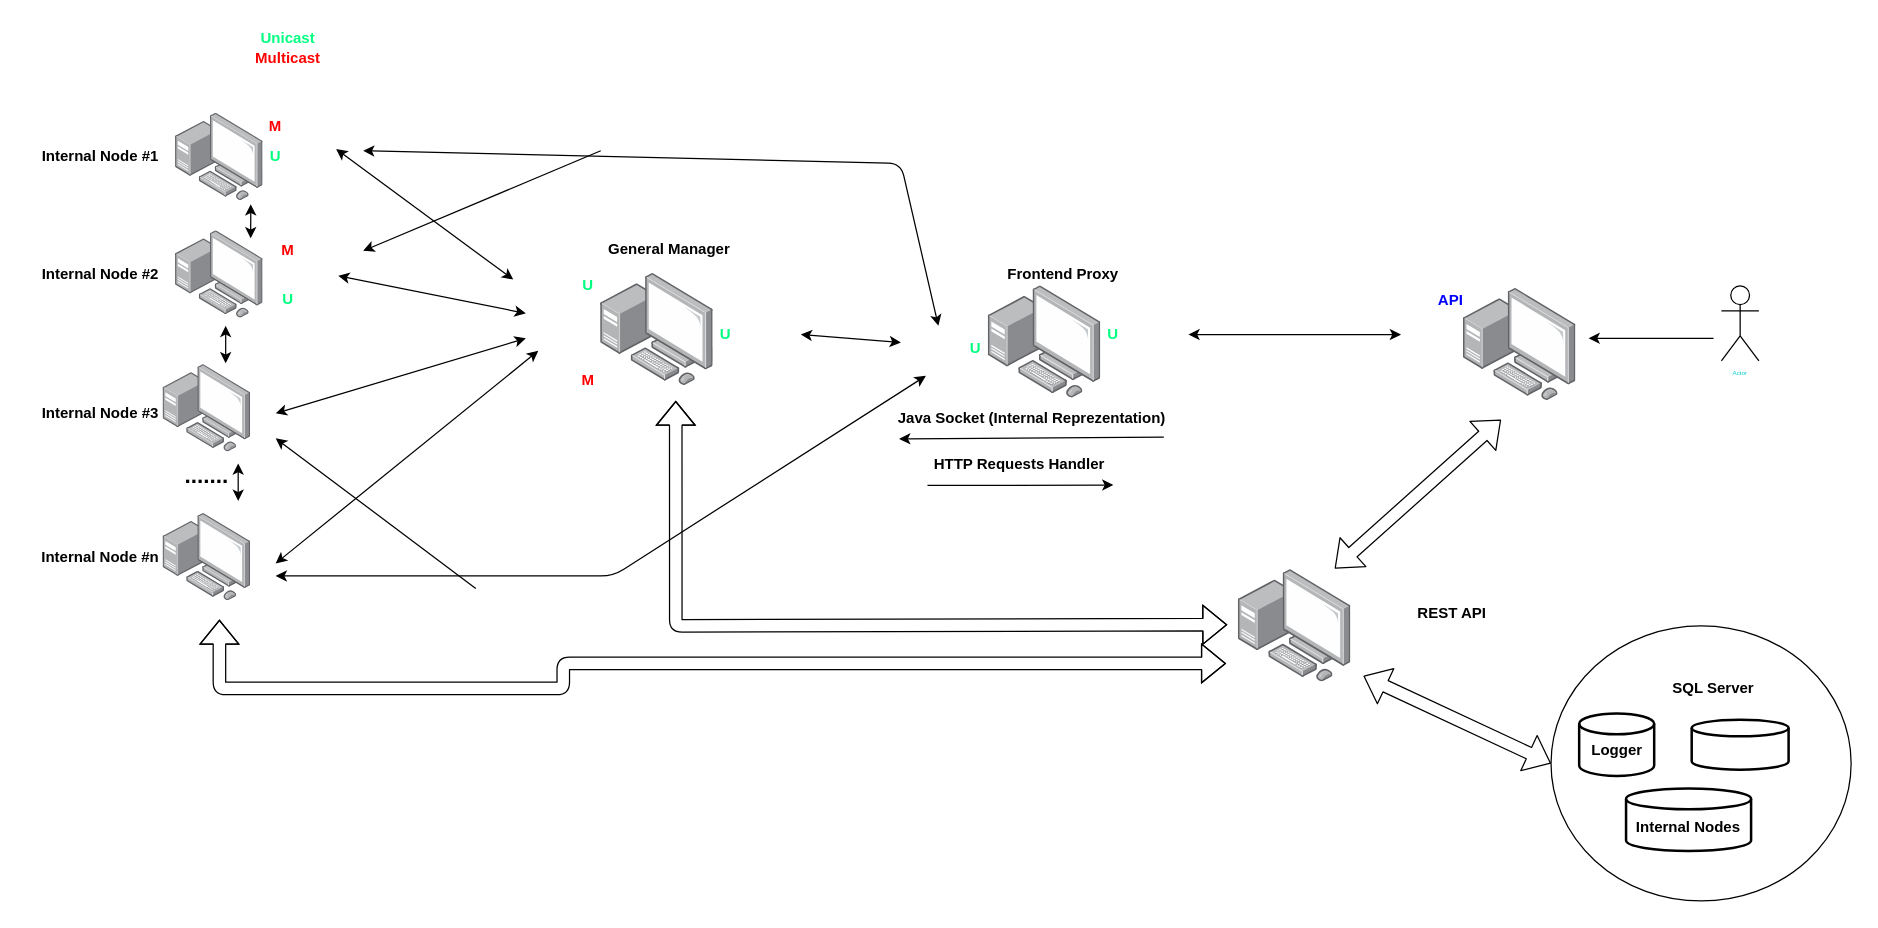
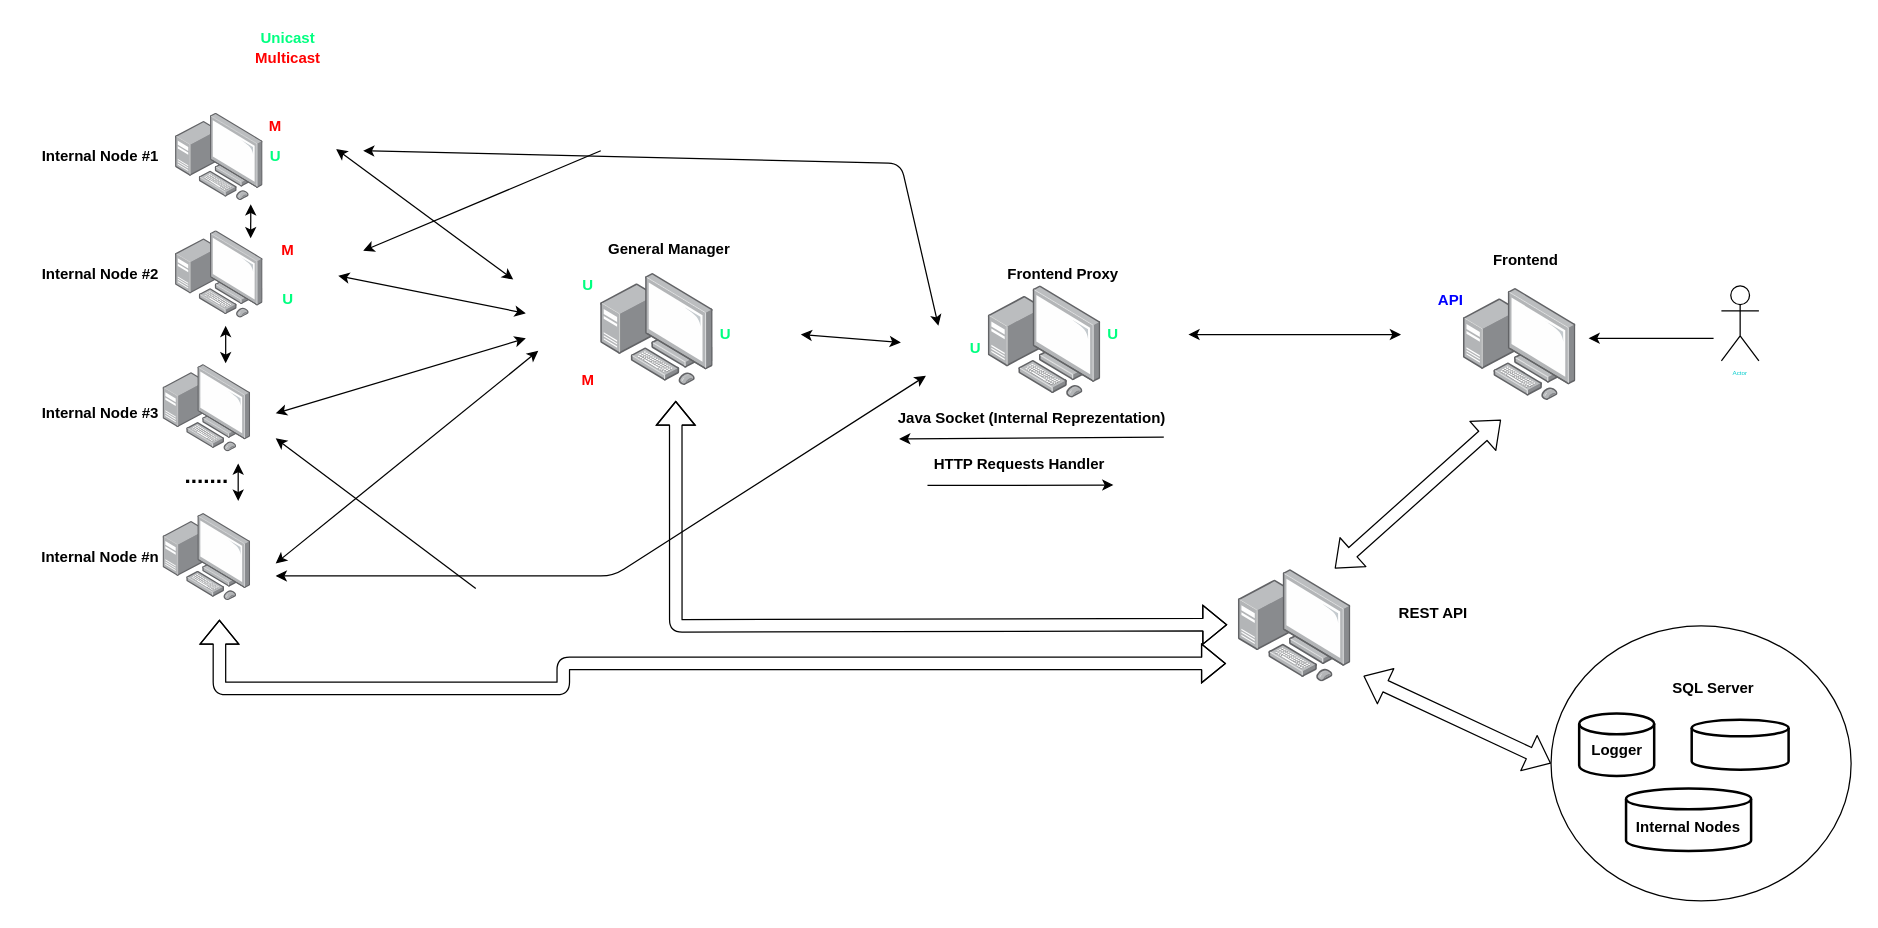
node "Frontend": added
node "REST API": moved (1452, 613) -> (1433, 613)
